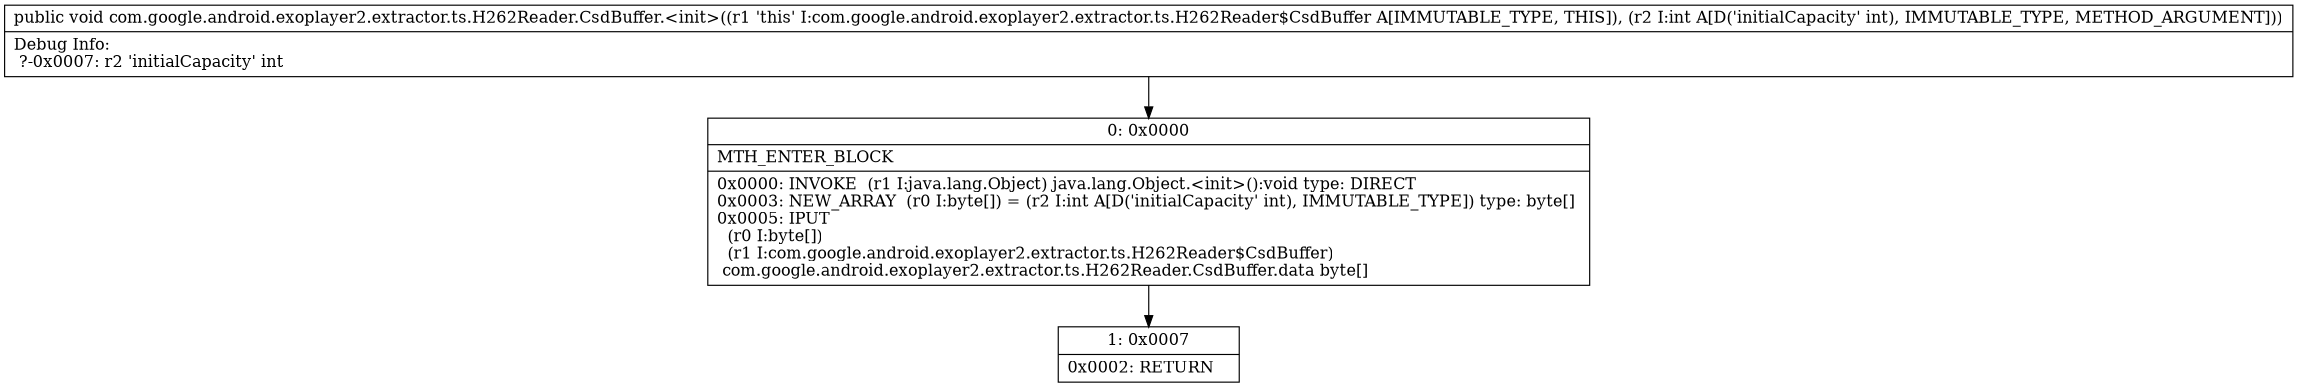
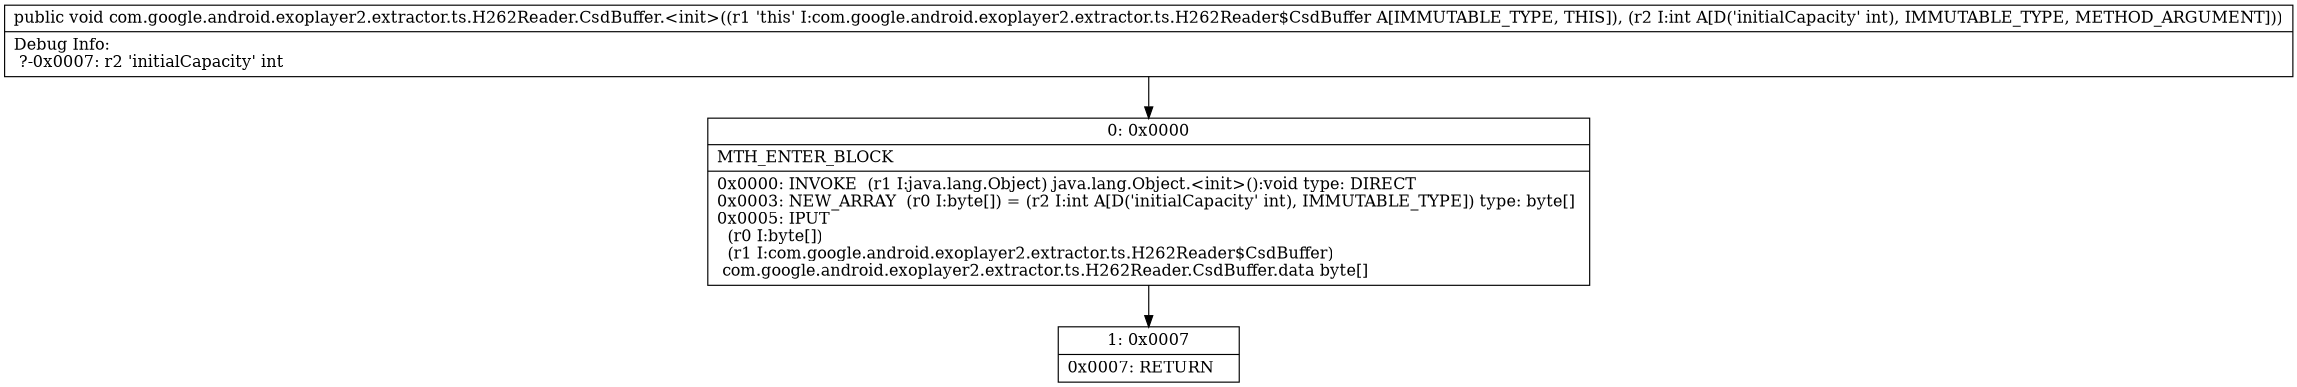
node "1: 0x0007": text "0x0002: RETURN" -> "0x0007: RETURN"
